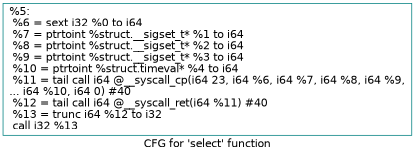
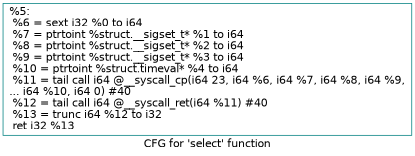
node "%5:": text "call i32 %13" -> "ret i32 %13"
